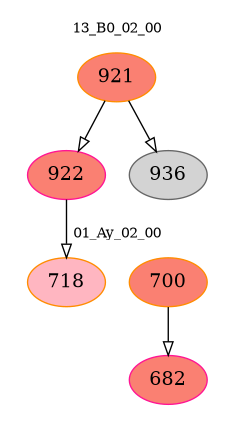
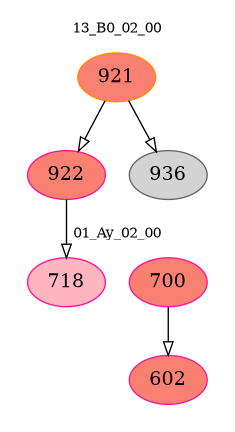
node "718": color darkorange -> deeppink
node "700": color darkorange -> deeppink
node "682": label "682" -> "602"
